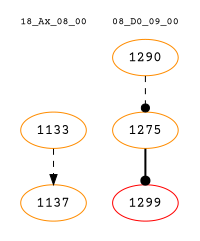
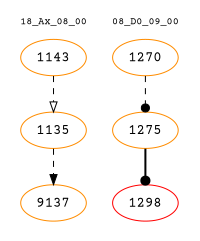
node "1143": added
node "1290": label "1290" -> "1270"
node "1133": label "1133" -> "1135"
node "1137": label "1137" -> "9137"
node "1299": label "1299" -> "1298"
